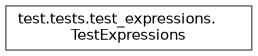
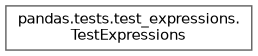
node "test.tests.test_expressions. TestExpressions": label "test.tests.test_expressions. TestExpressions" -> "pandas.tests.test_expressions. TestExpressions"
